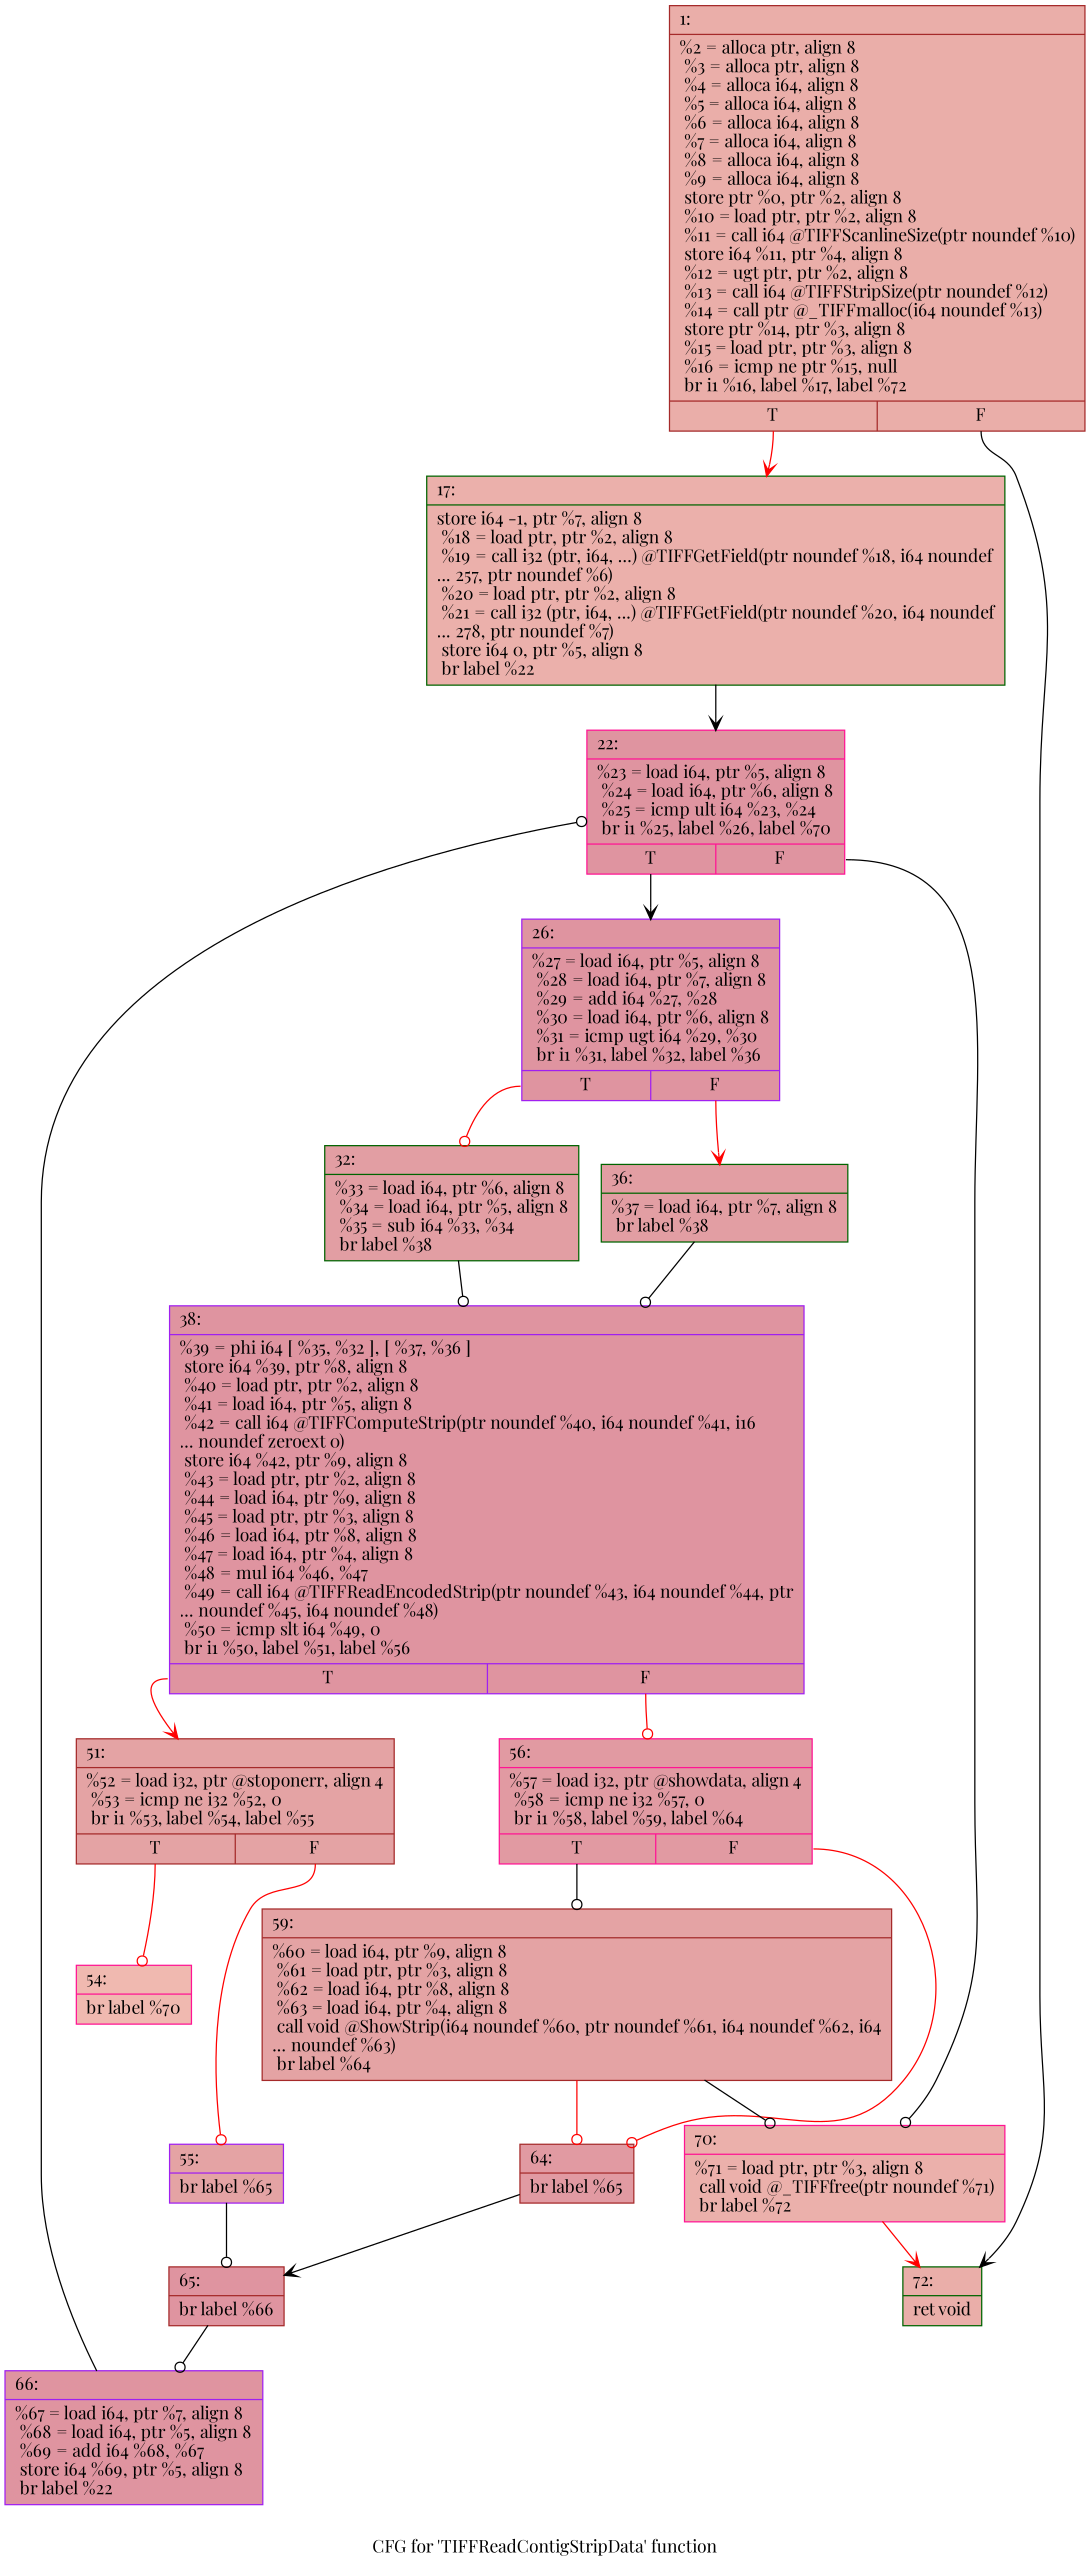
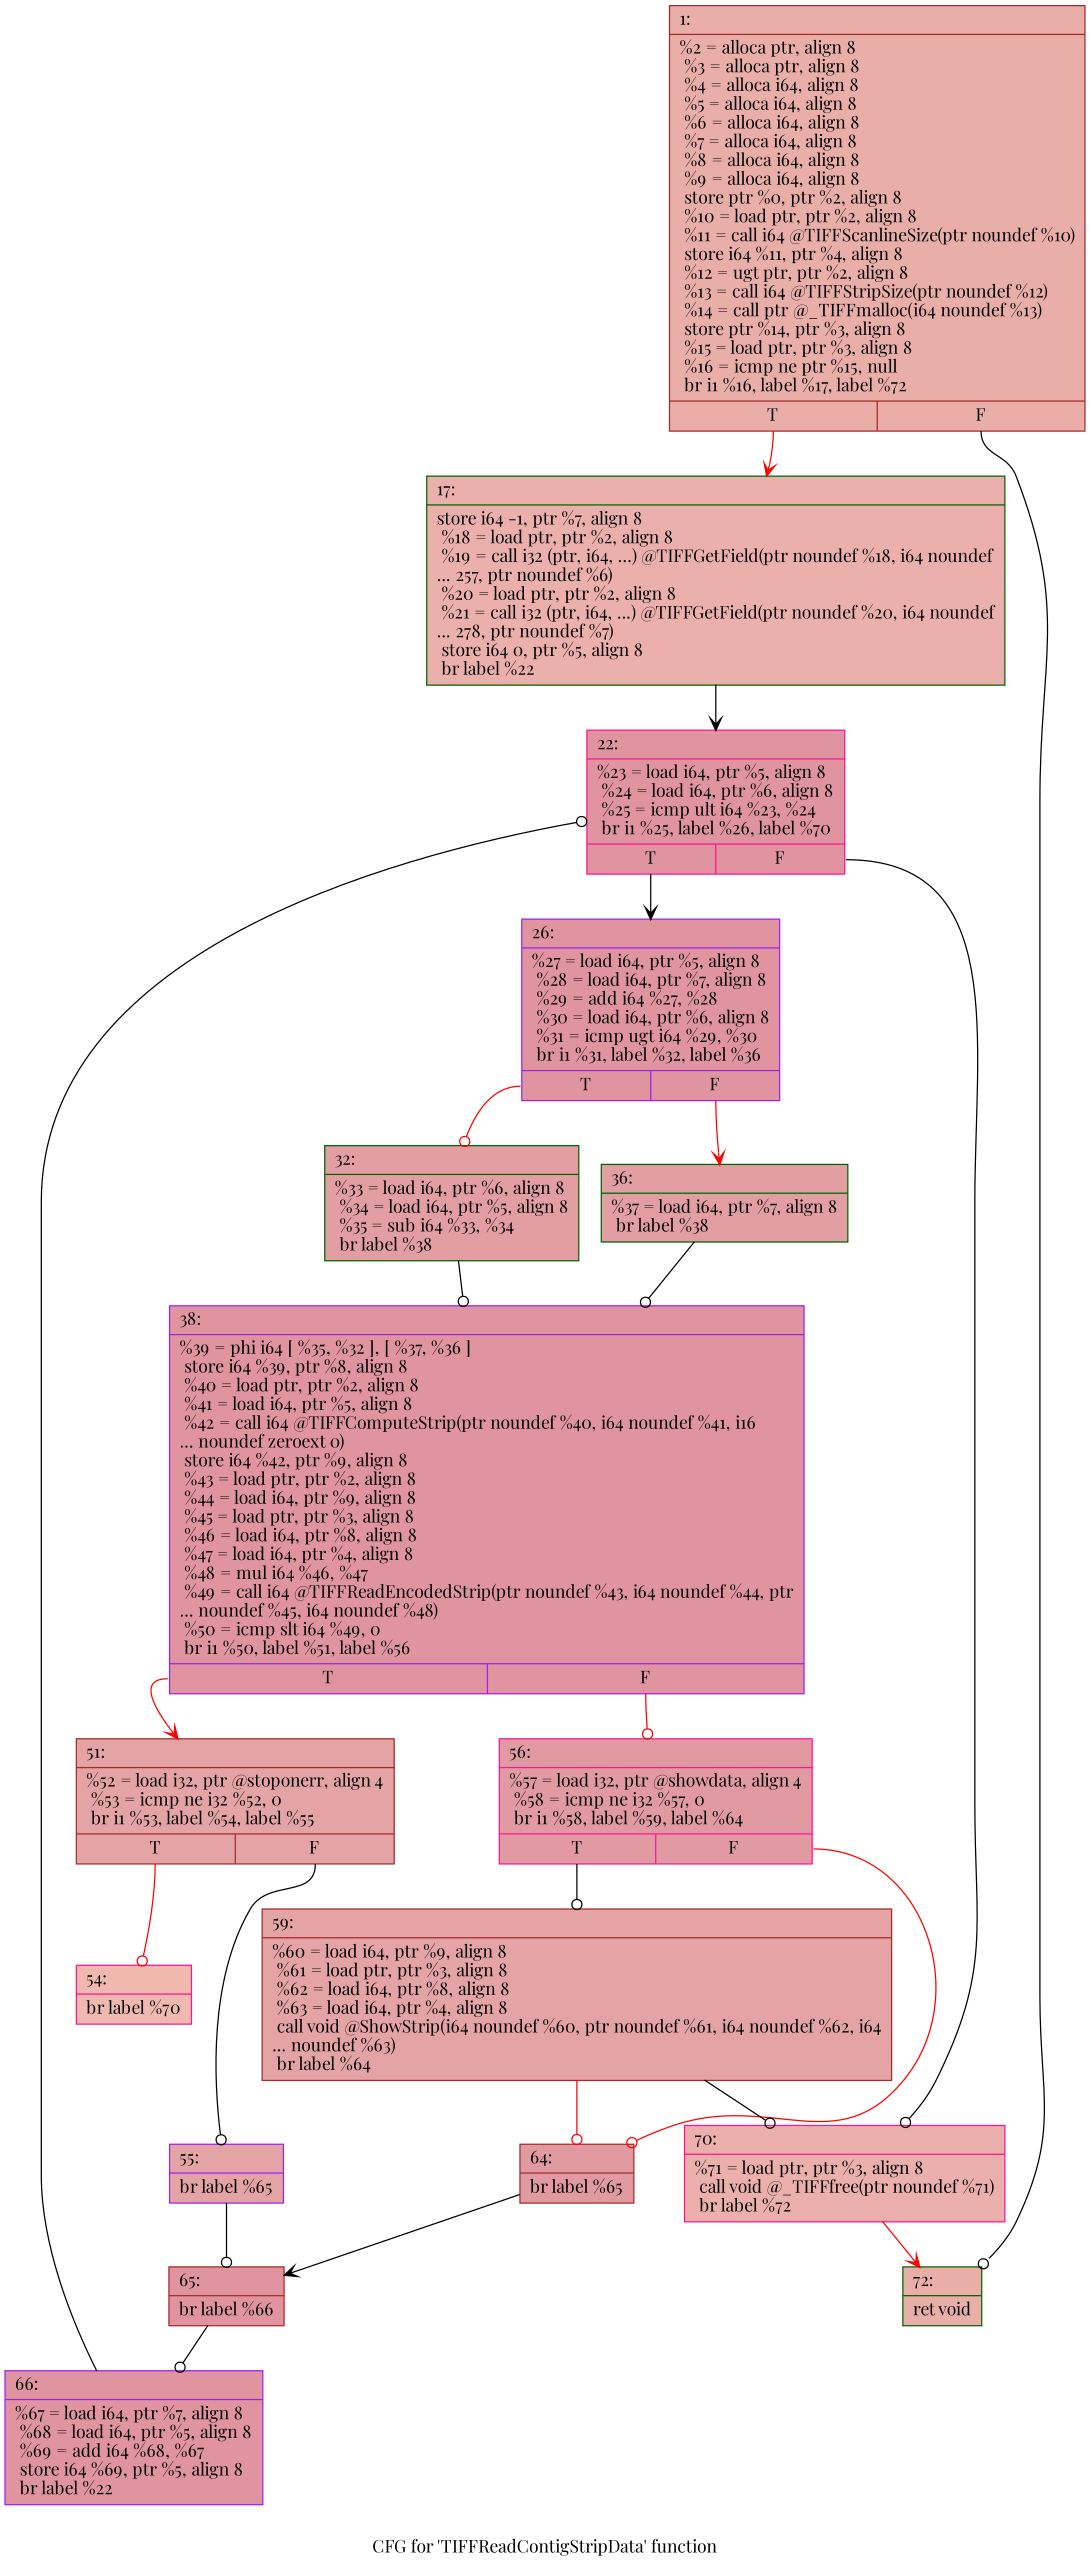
edge "1:" -> "72:": arrowhead vee -> odot
edge "51:" -> "55:": color red -> black
